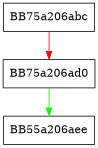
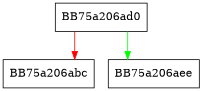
edge "BB75a206abc" -> "BB75a206ad0": reversed
node "BB55a206aee": label "BB55a206aee" -> "BB75a206aee"
